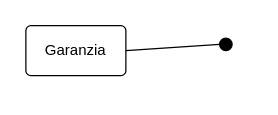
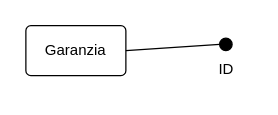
node "ID": added
